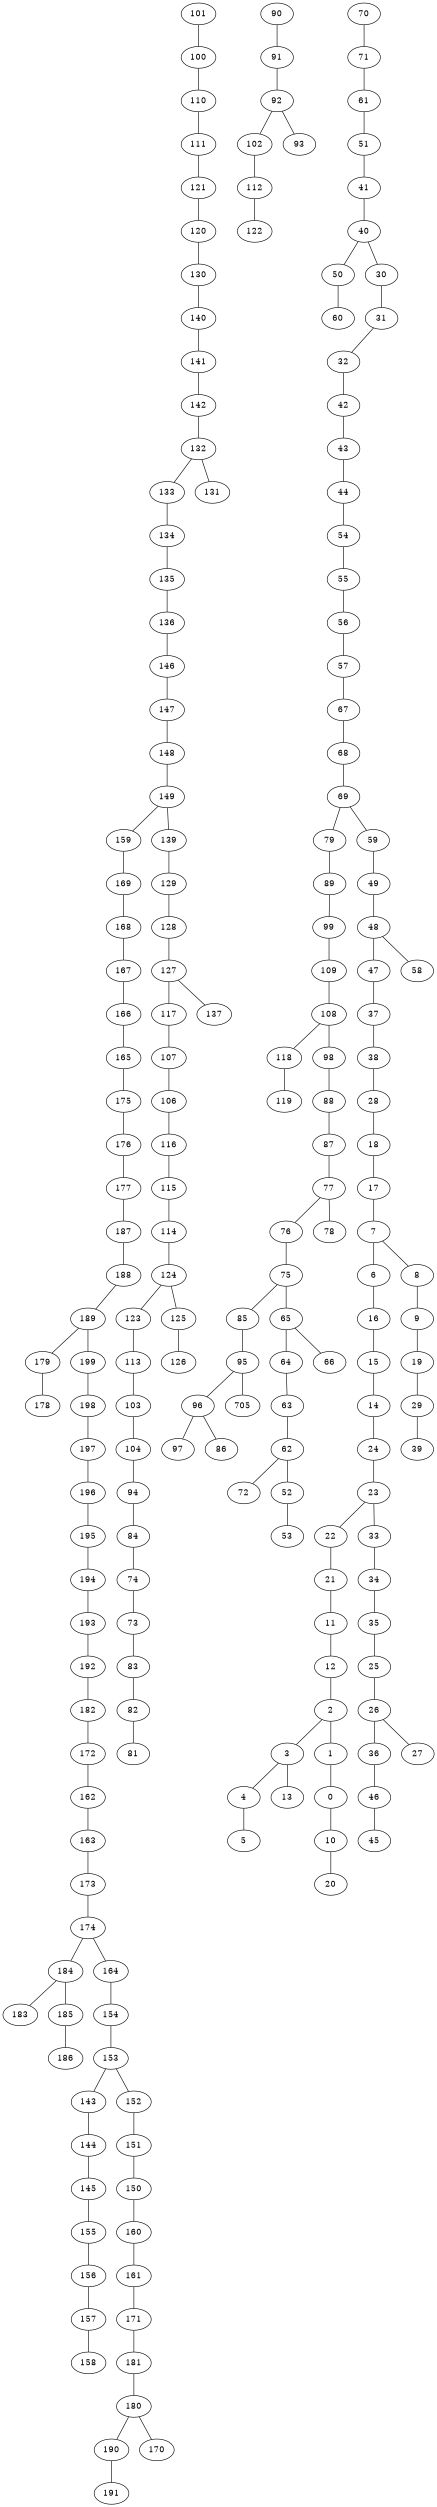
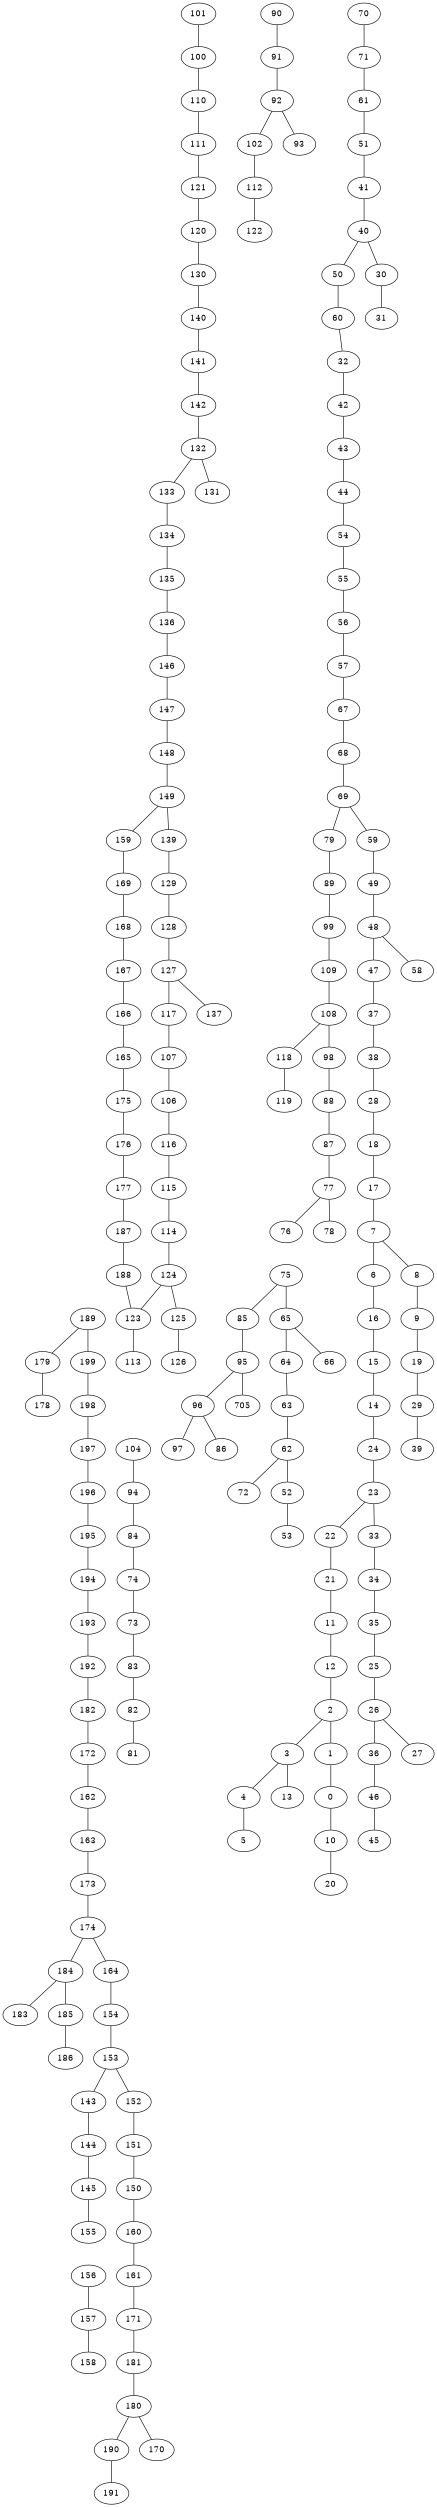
edge "31" -- "32": now "60" -- "32"
edge "76" -- "75": removed
edge "188" -- "189": now "188" -- "123"
node "103": removed
edge "155" -- "156": removed
